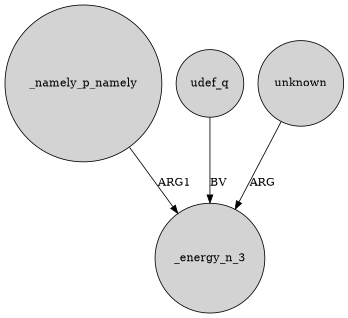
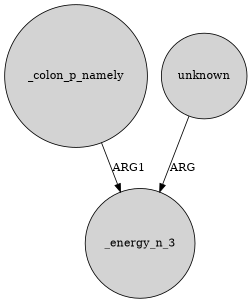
node "_namely_p_namely": label "_namely_p_namely" -> "_colon_p_namely"
node "udef_q": removed
